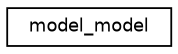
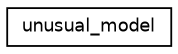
node "model_model": label "model_model" -> "unusual_model"
